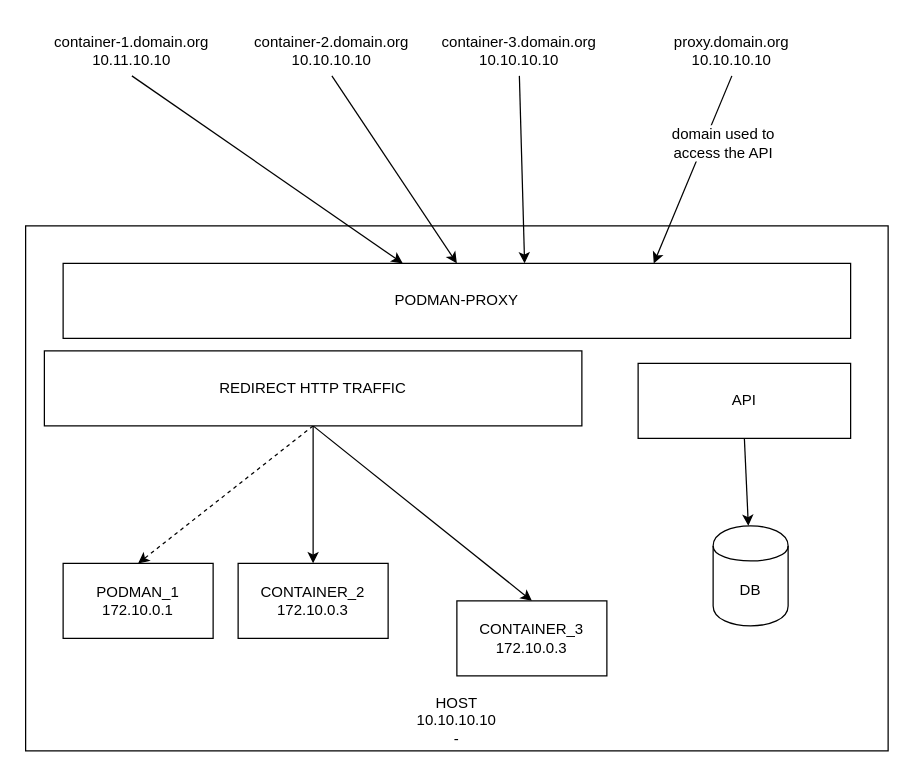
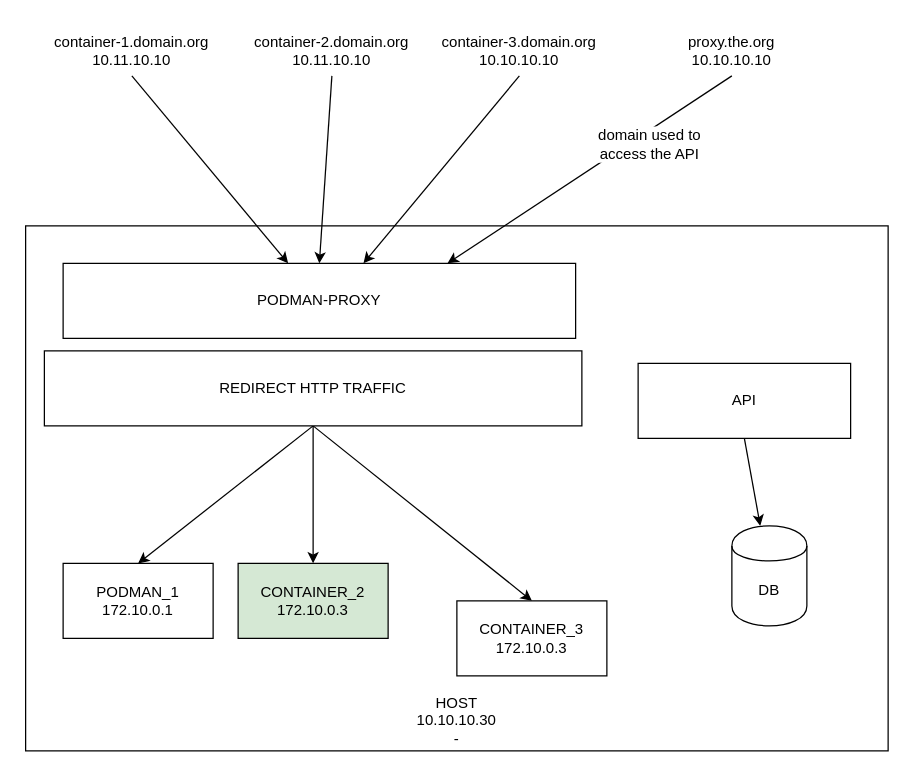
node "container-2.domain.org 10.10.10.10": label "container-2.domain.org 10.10.10.10" -> "container-2.domain.org 10.11.10.10"
node "proxy.domain.org 10.10.10.10": label "proxy.domain.org 10.10.10.10" -> "proxy.the.org 10.10.10.10"
node "PODMAN-PROXY": size 788x75 -> 513x75
edge "REDIRECT HTTP TRAFFIC" -> "PODMAN_1 172.10.0.1": style dashed -> solid
node "DB": moved (751, 576) -> (769, 576)
node "CONTAINER_2 172.10.0.3": fillcolor #ffffff -> #d5e8d4
node "HOST 10.10.10.10 -": label "HOST 10.10.10.10 -" -> "HOST 10.10.10.30 -"
